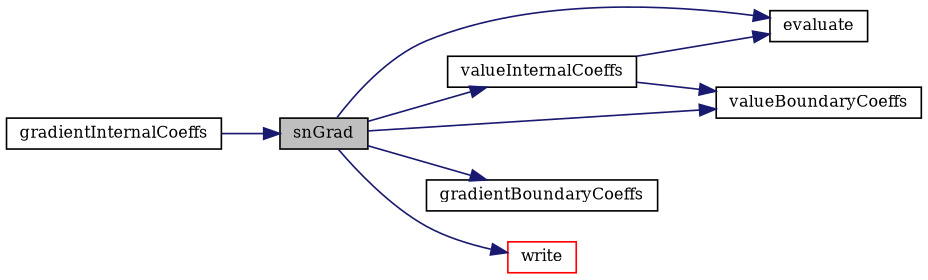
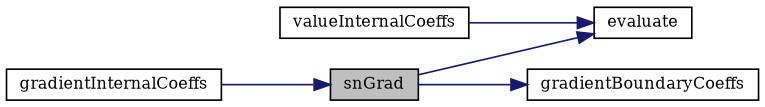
node "valueBoundaryCoeffs": removed
edge "snGrad" -> "valueInternalCoeffs": removed
node "write": removed
